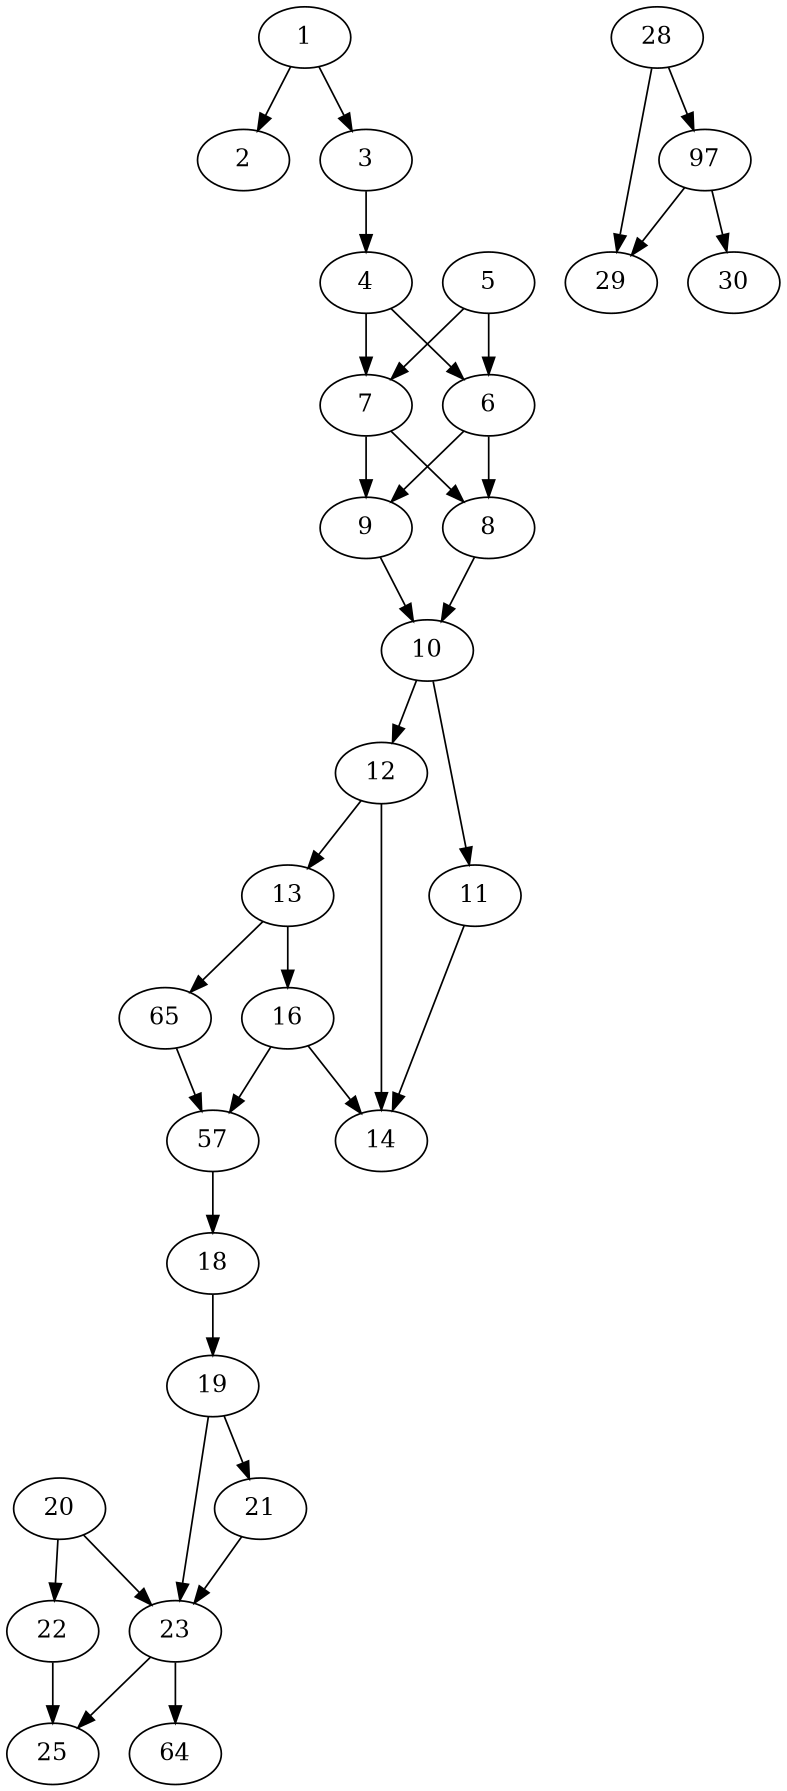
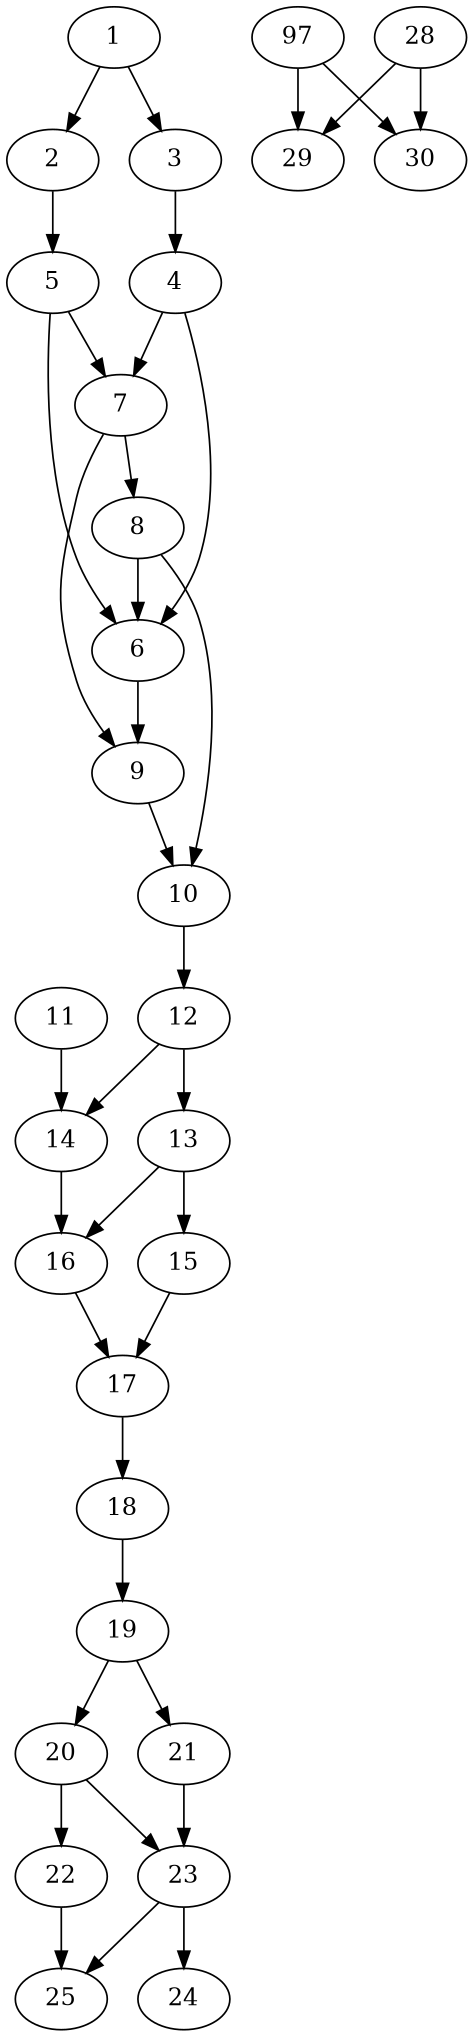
edge "28" -> "97": now "28" -> "30"
edge "2" -> "5": added
edge "6" -> "8": reversed
edge "10" -> "11": removed
node "65": label "65" -> "15"
edge "16" -> "14": reversed
node "57": label "57" -> "17"
edge "19" -> "23": now "19" -> "20"
node "64": label "64" -> "24"
